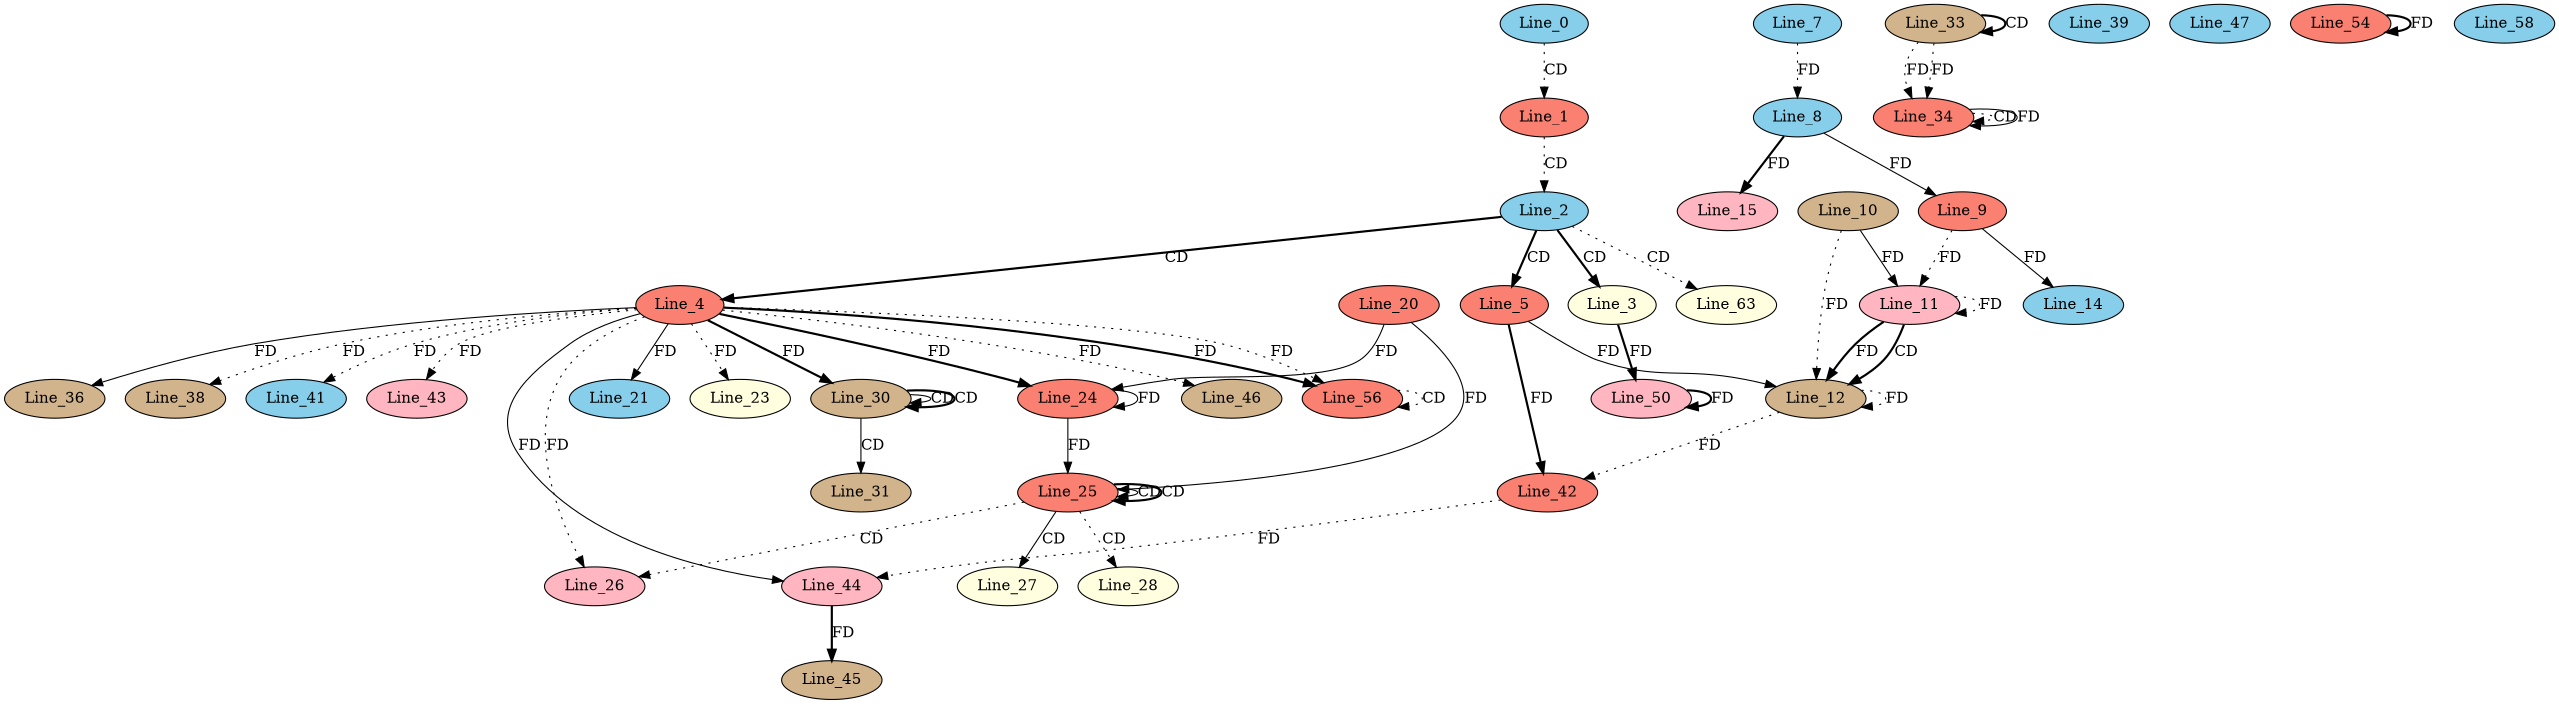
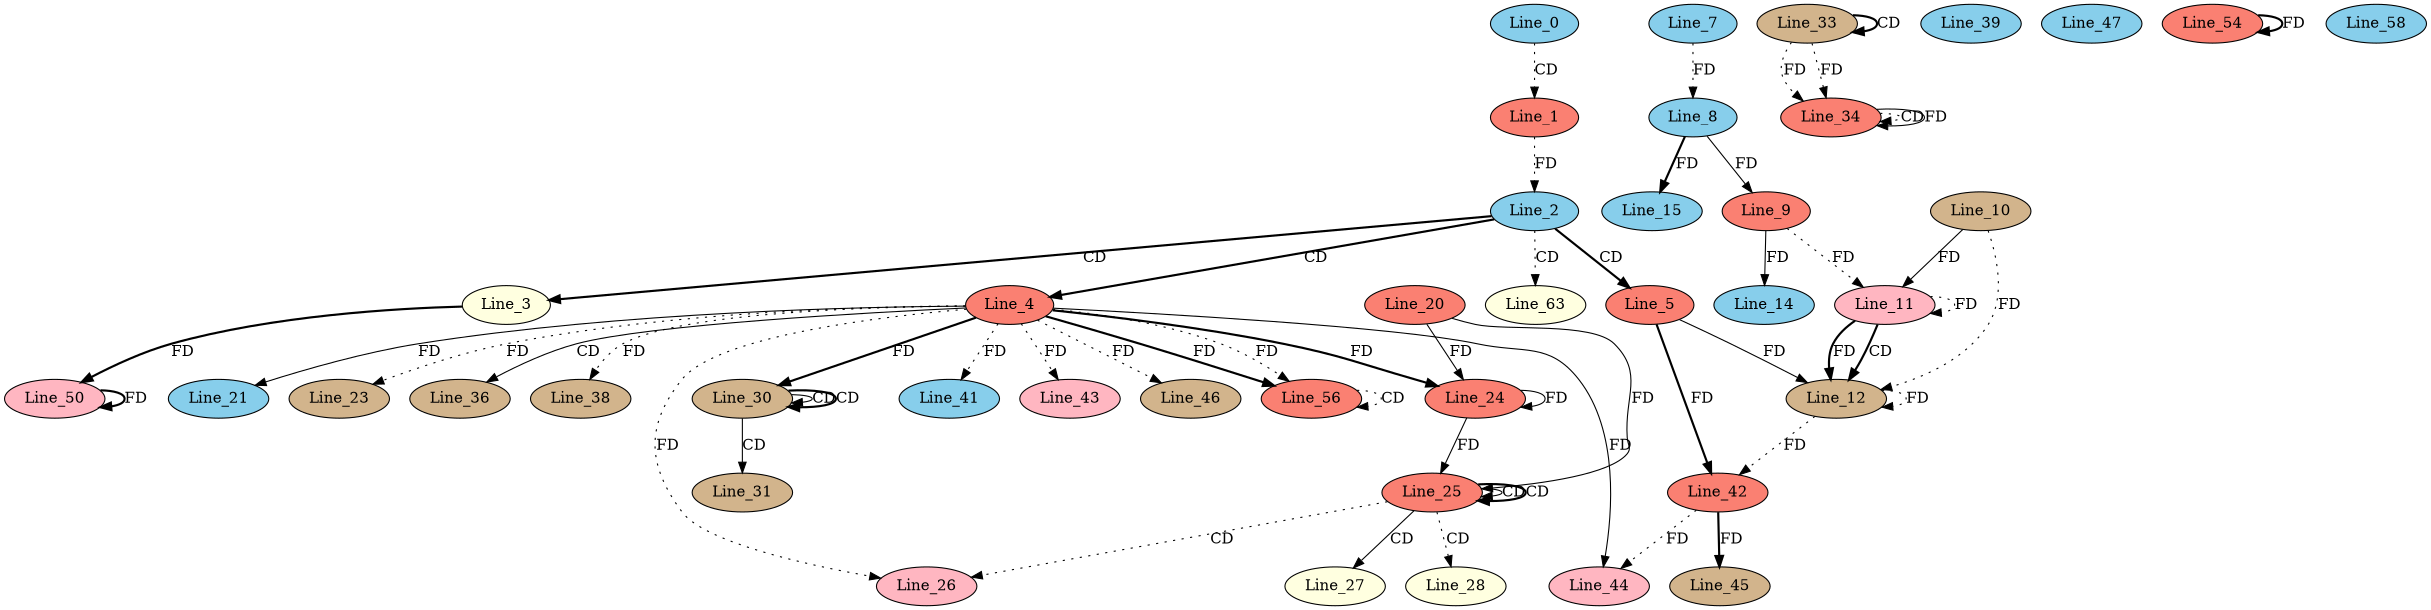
edge "Line_1" -> "Line_2": label "CD" -> "FD"
node "Line_15": fillcolor lightpink -> skyblue
edge "Line_4" -> "Line_36": label "FD" -> "CD"
node "Line_23": fillcolor lightyellow -> tan
edge "Line_44" -> "Line_45": now "Line_42" -> "Line_45"
